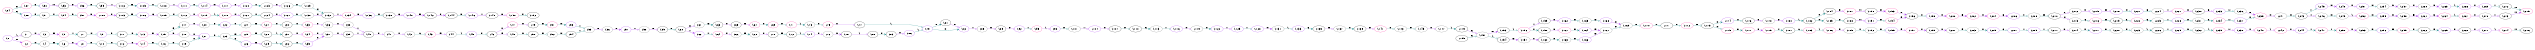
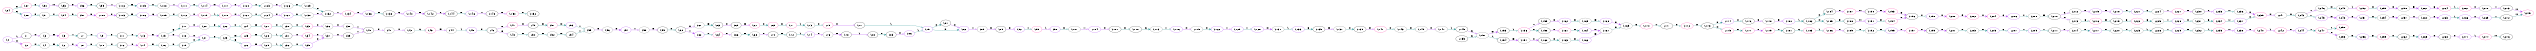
edge "S250" -> "S253": now "S247" -> "S253"
